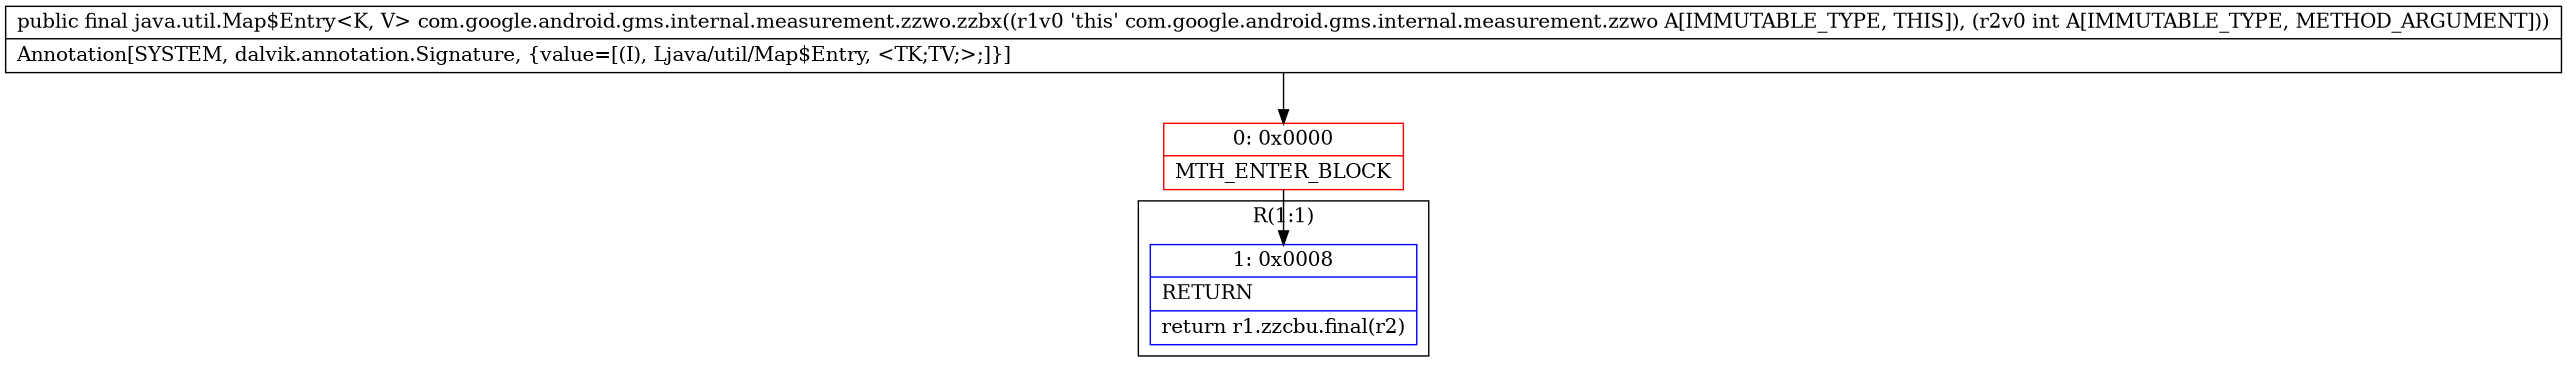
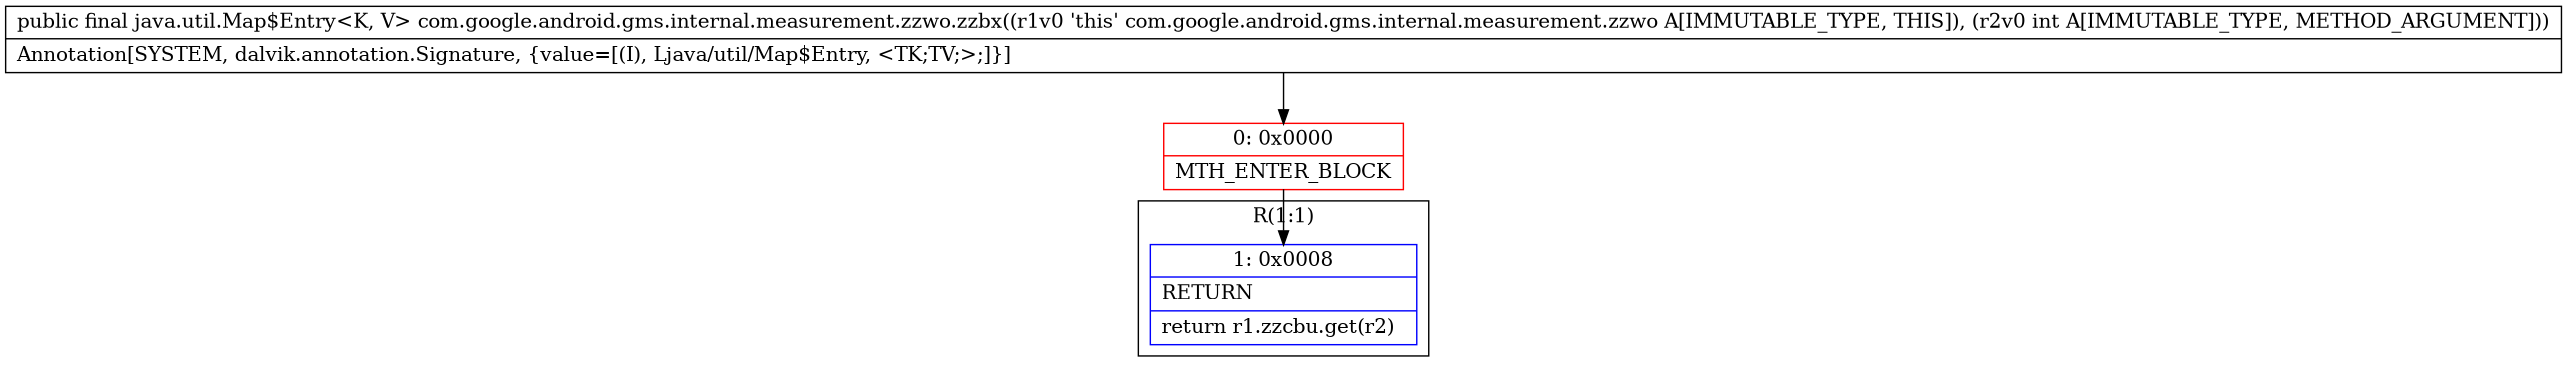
node "1: 0x0008": text "return r1.zzcbu.final(r2)" -> "return r1.zzcbu.get(r2)"
